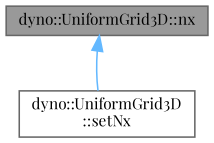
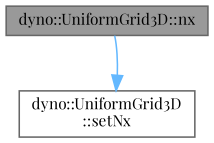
edge "dyno::UniformGrid3D ::setNx" -> "dyno::UniformGrid3D::nx": reversed
